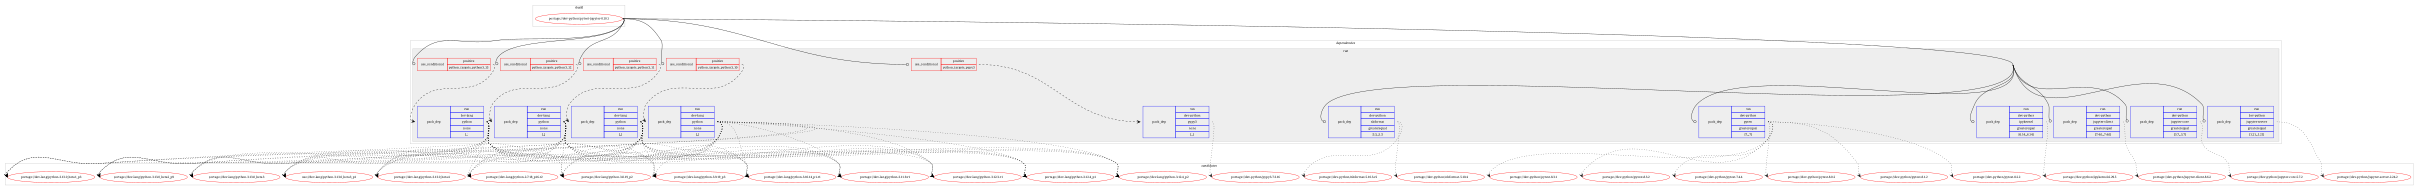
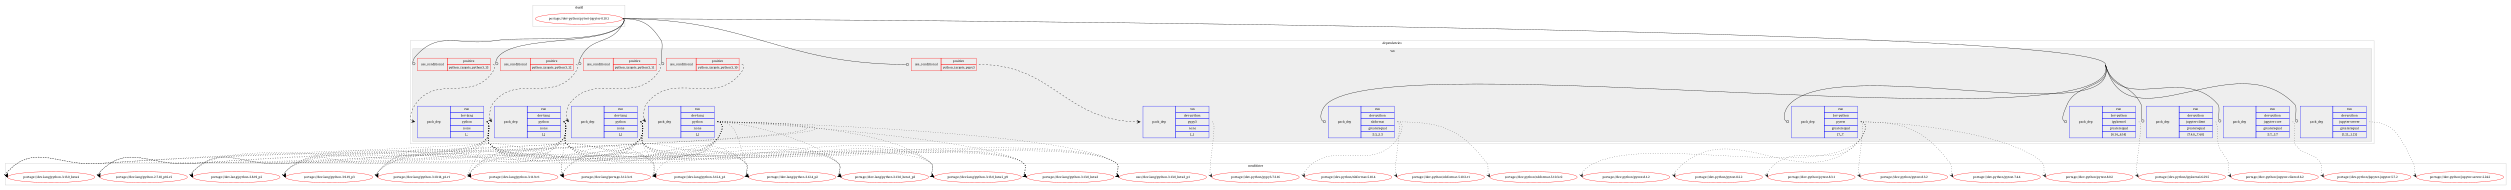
node "portage://dev-lang/python-3.12.3-r1": label "portage://dev-lang/python-3.12.3-r1" -> "portage://dev-lang/portage-3.12.3-r1"
node "portage://dev-python/nbformat-5.10.3-r1": added
node "portage://dev-python/jupyter-core-5.7.2": label "portage://dev-python/jupyter-core-5.7.2" -> "portage://dev-python/jupyter-jupyter-5.7.2"
